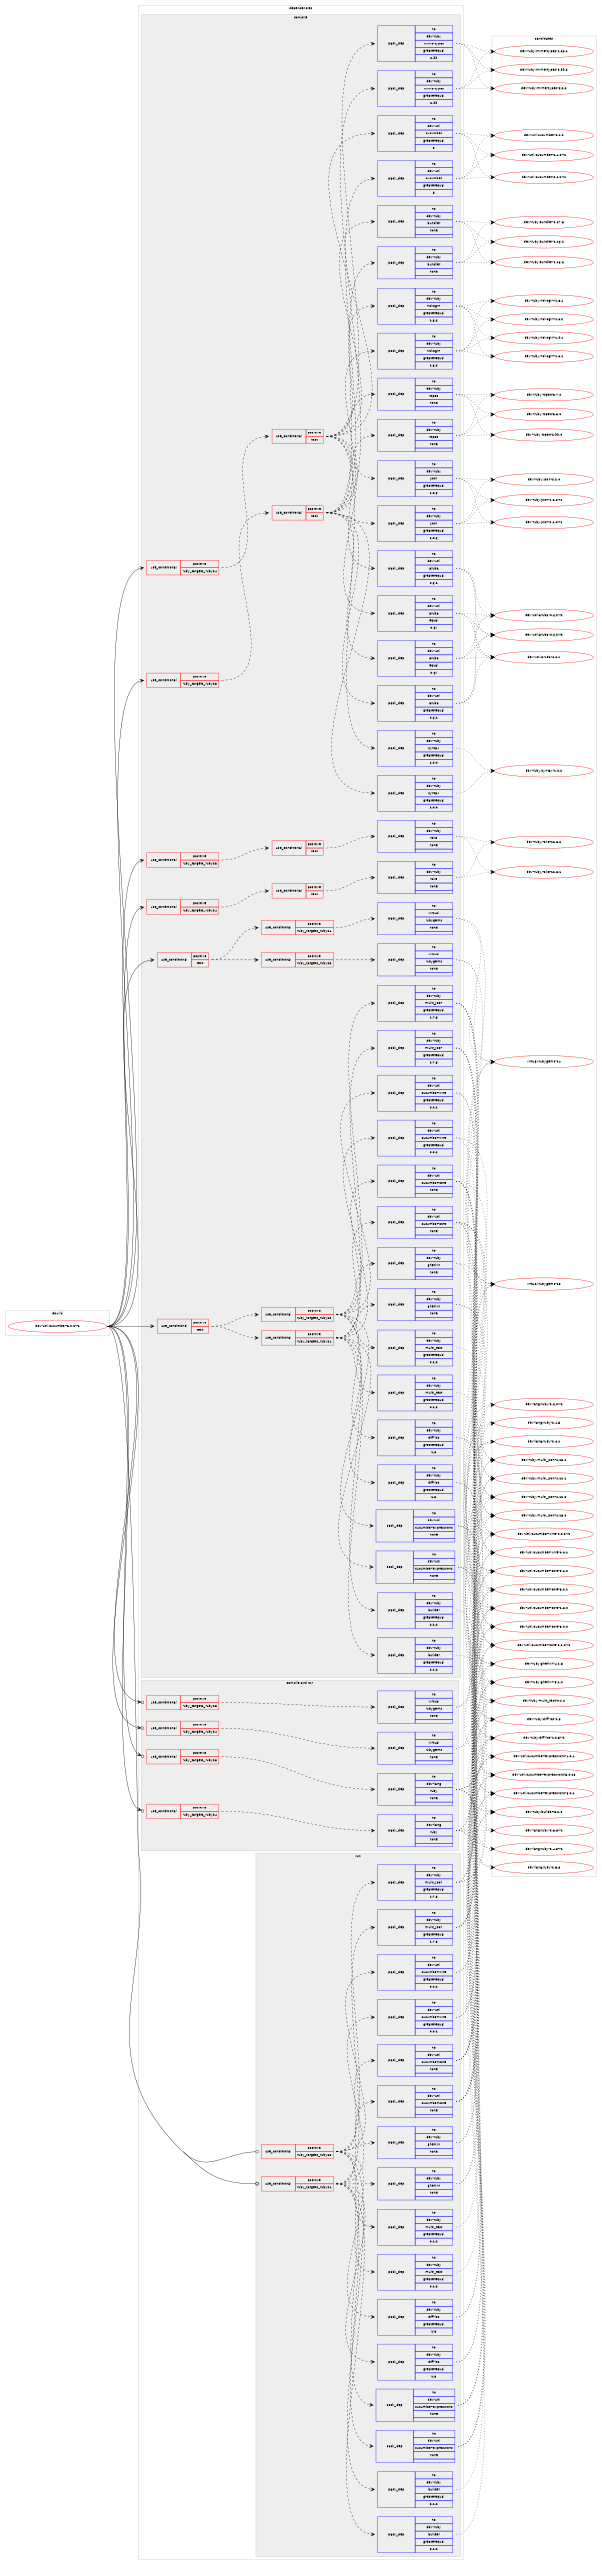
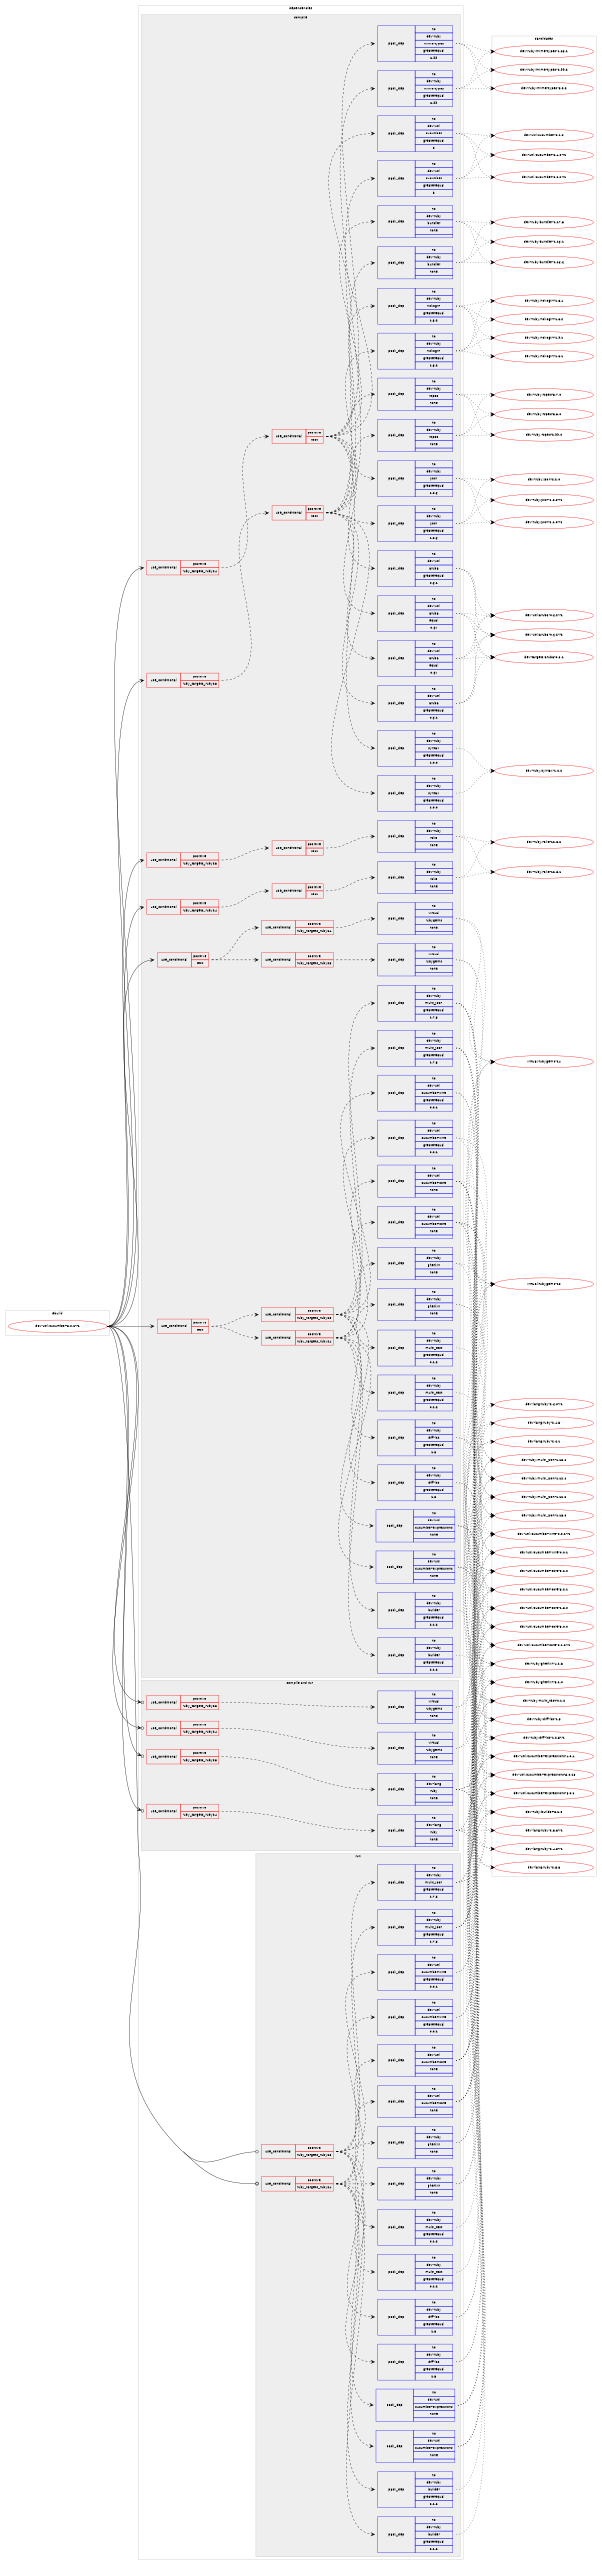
node "dev-util/aruba-0.8.1": label "dev-util/aruba-0.8.1" -> "dev-targets/aruba-0.8.1"
